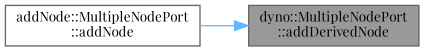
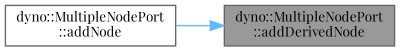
node "addNode::MultipleNodePort ::addNode": label "addNode::MultipleNodePort ::addNode" -> "dyno::MultipleNodePort ::addNode"
